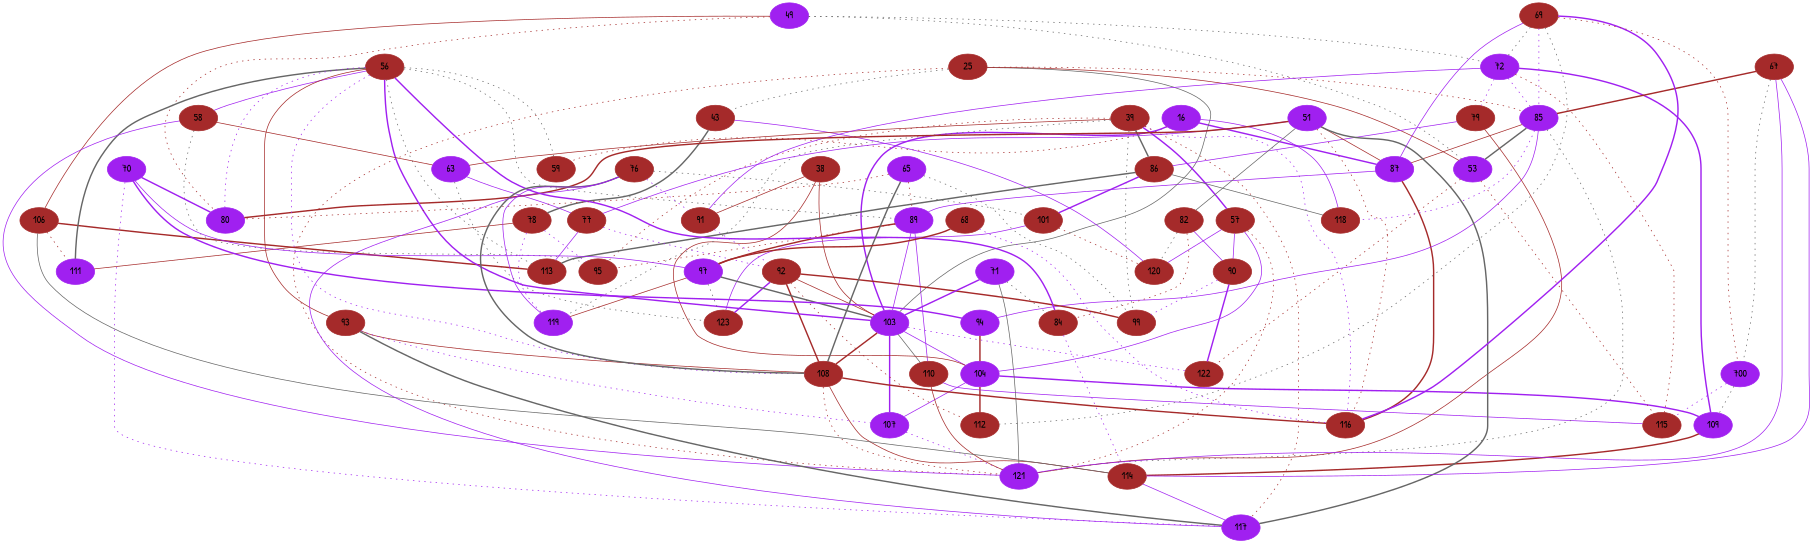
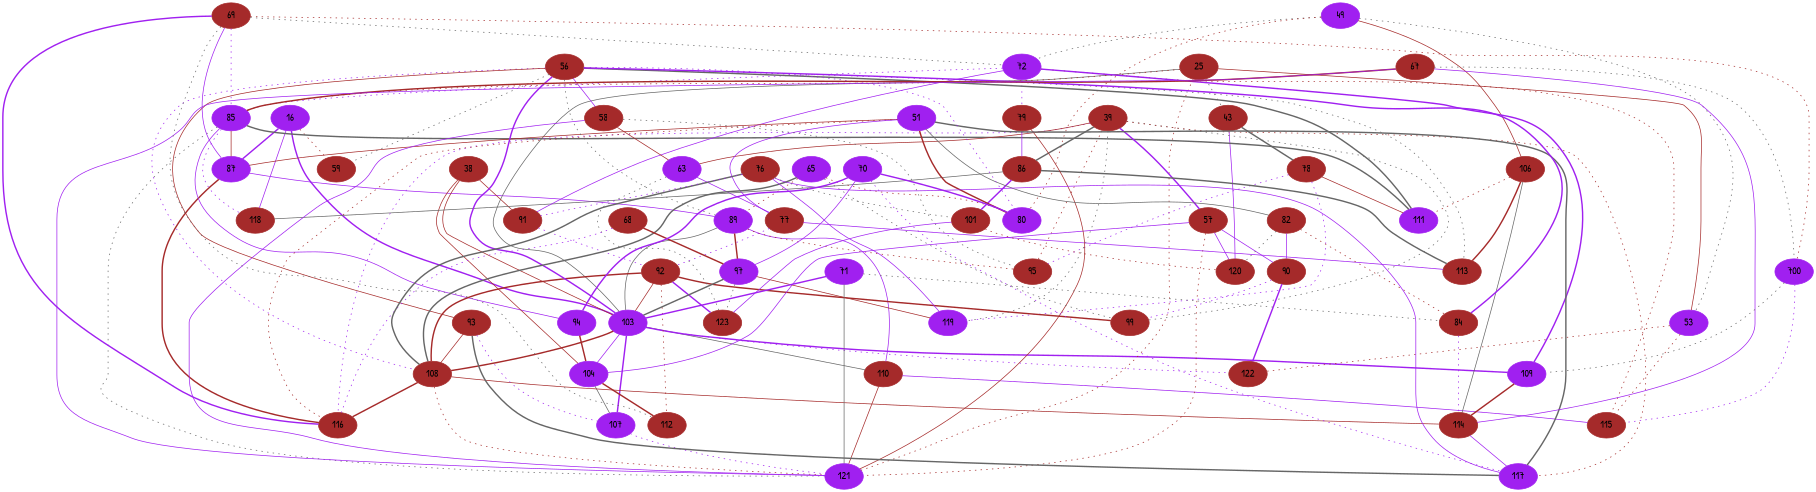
edge "85" -- "53": now "85" -- "111"
edge "89" -- "103": color purple -> gray40
edge "104" -- "109": now "103" -- "109"
edge "104" -- "107": color purple -> gray40
